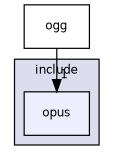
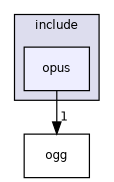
edge "ogg" -> "opus": reversed
